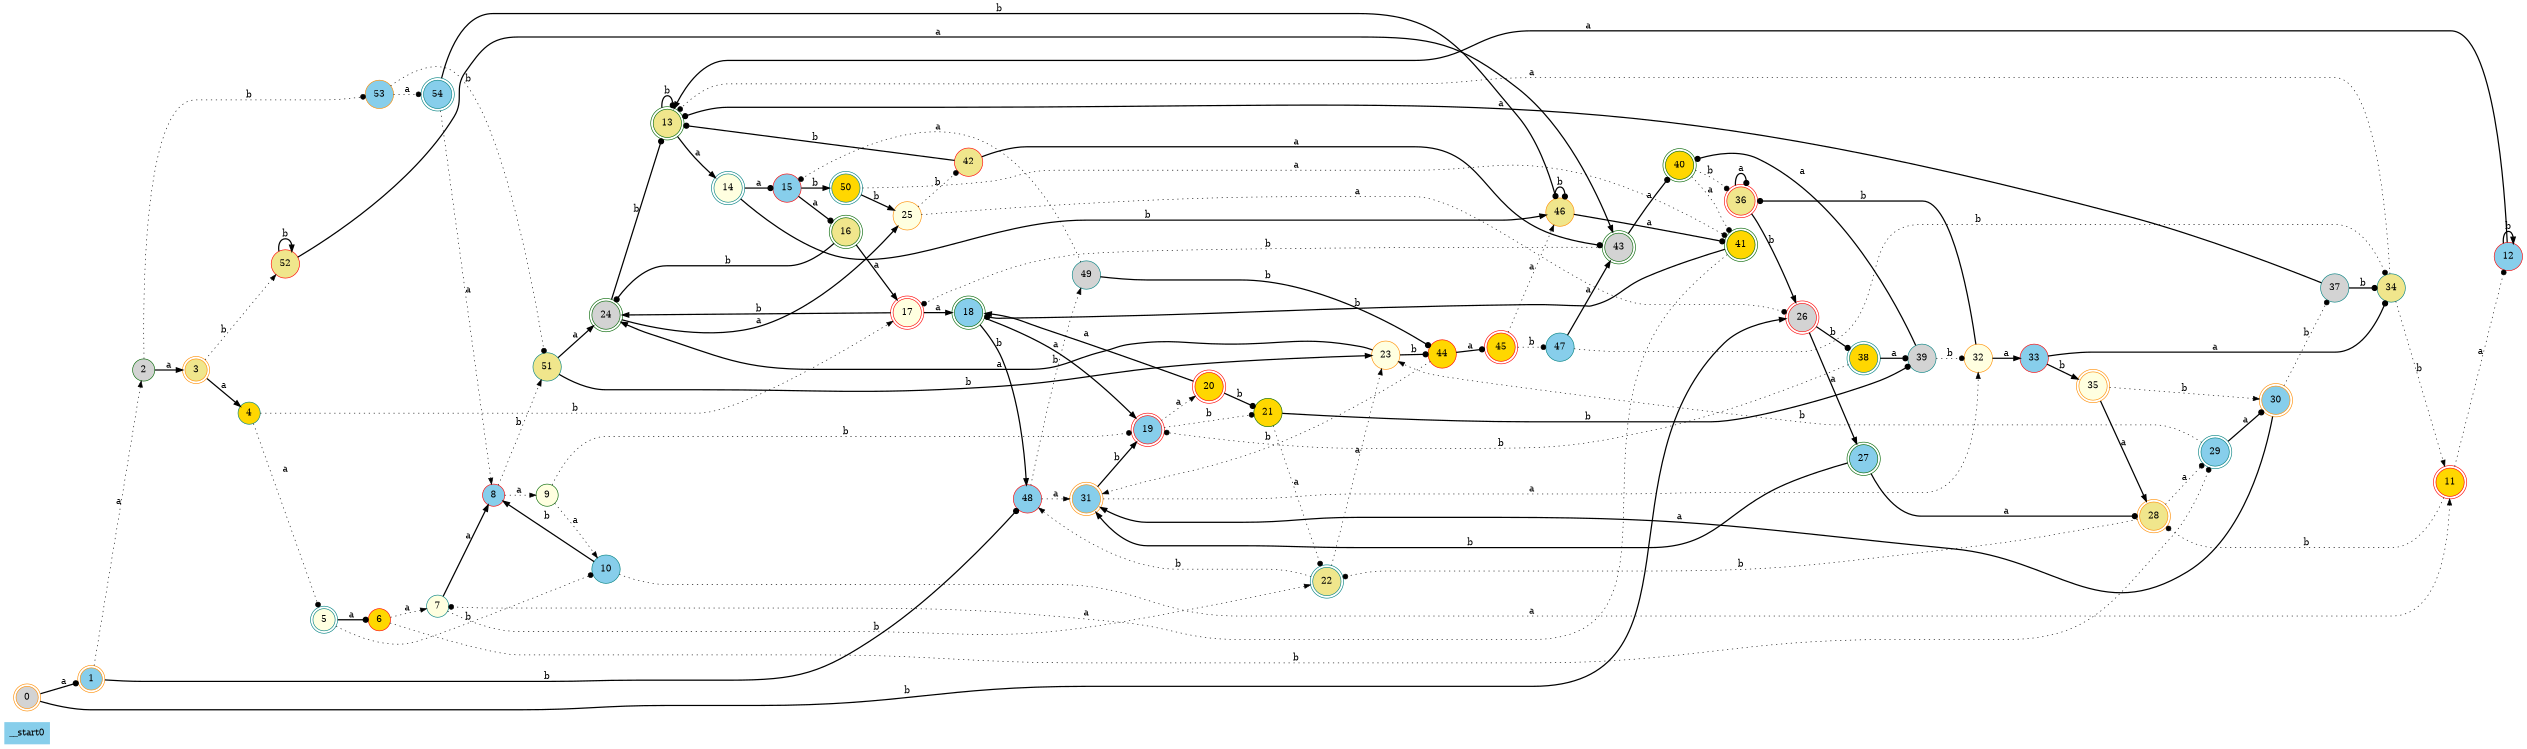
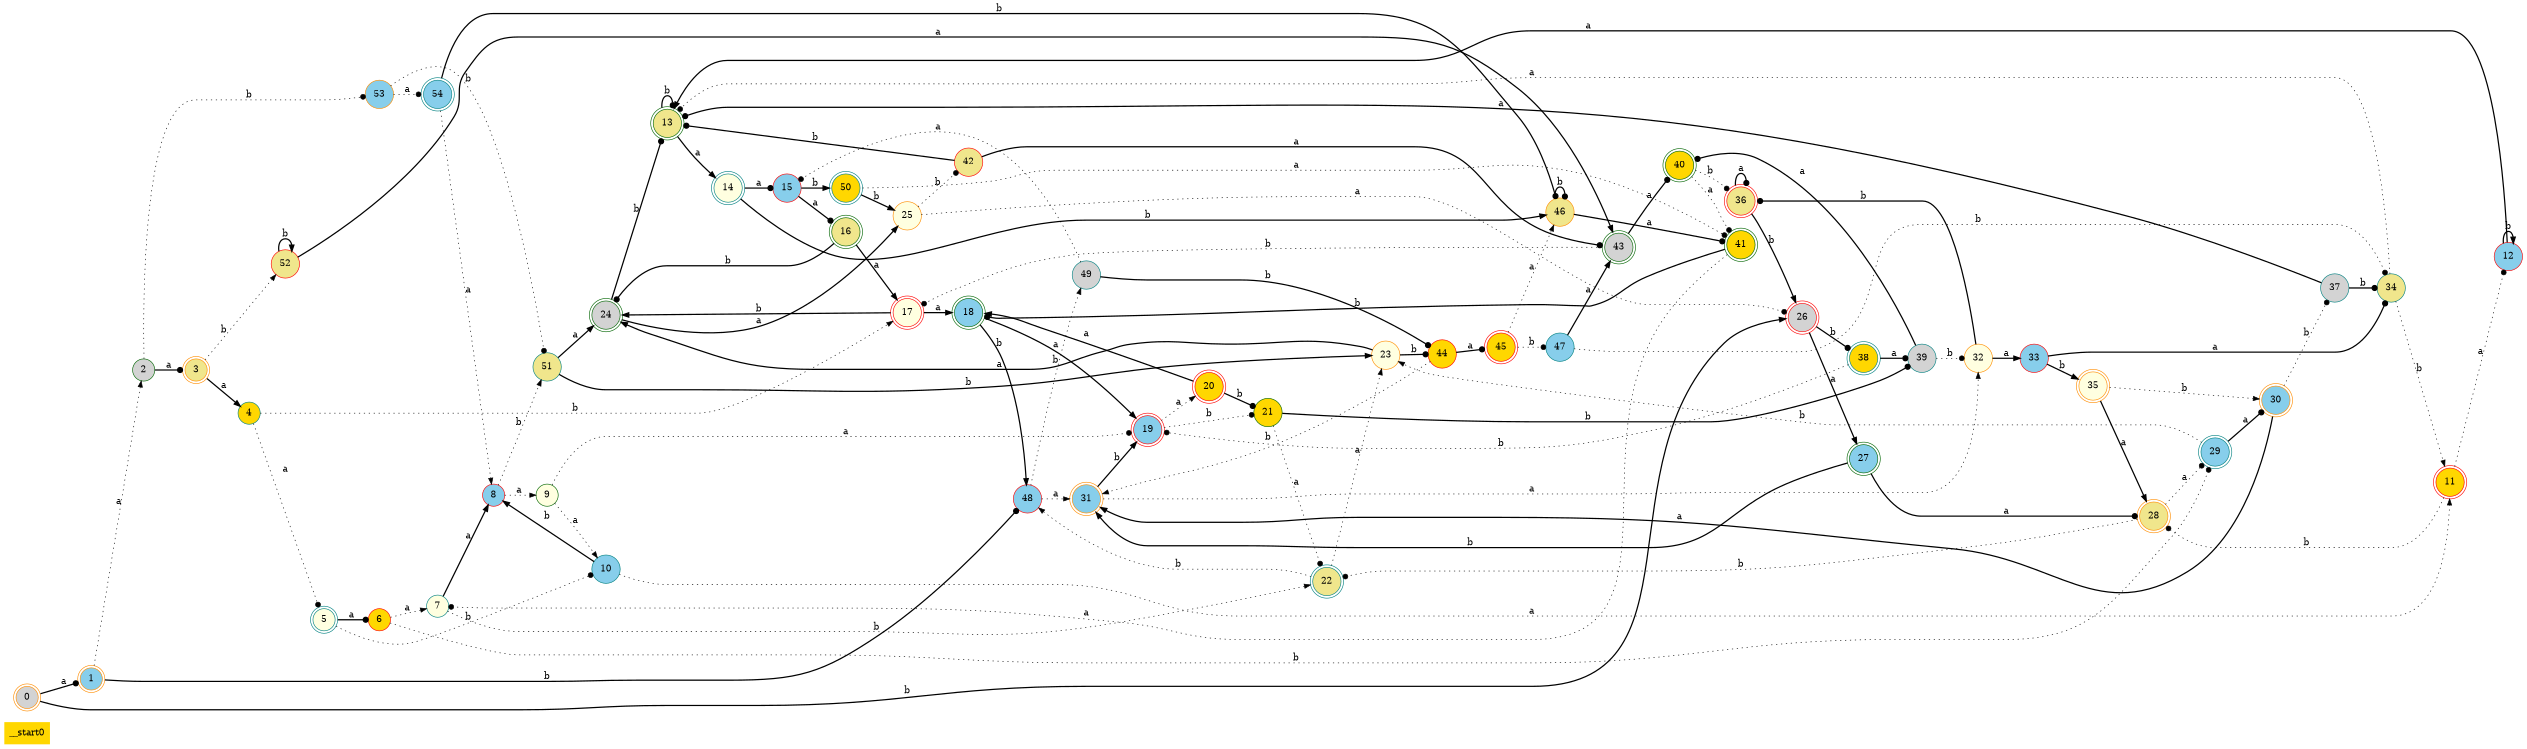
edge "2" -> "3": arrowhead normal -> dot
edge "9" -> "19": label "b" -> "a"
node "__start0": fillcolor skyblue -> gold
